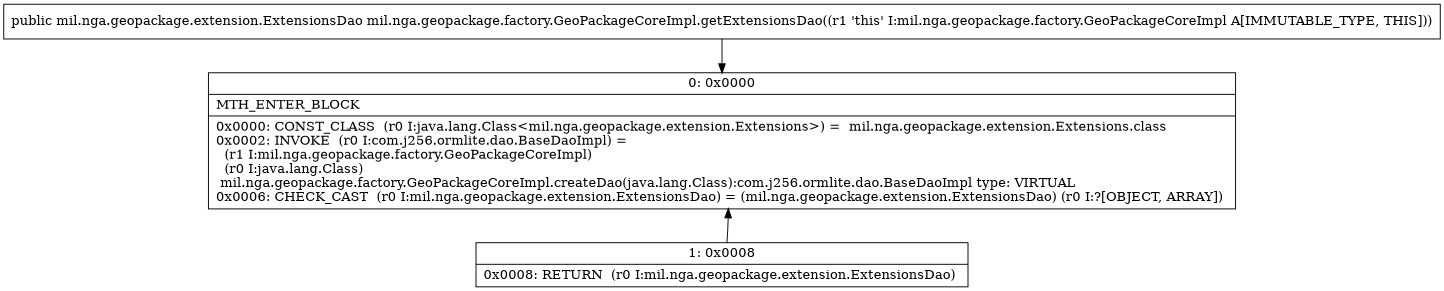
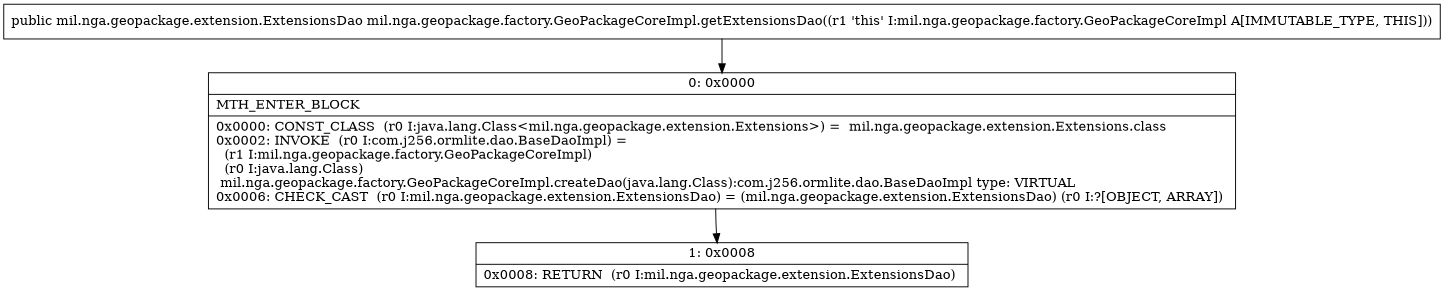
edge "1: 0x0008" -> "0: 0x0000": reversed
